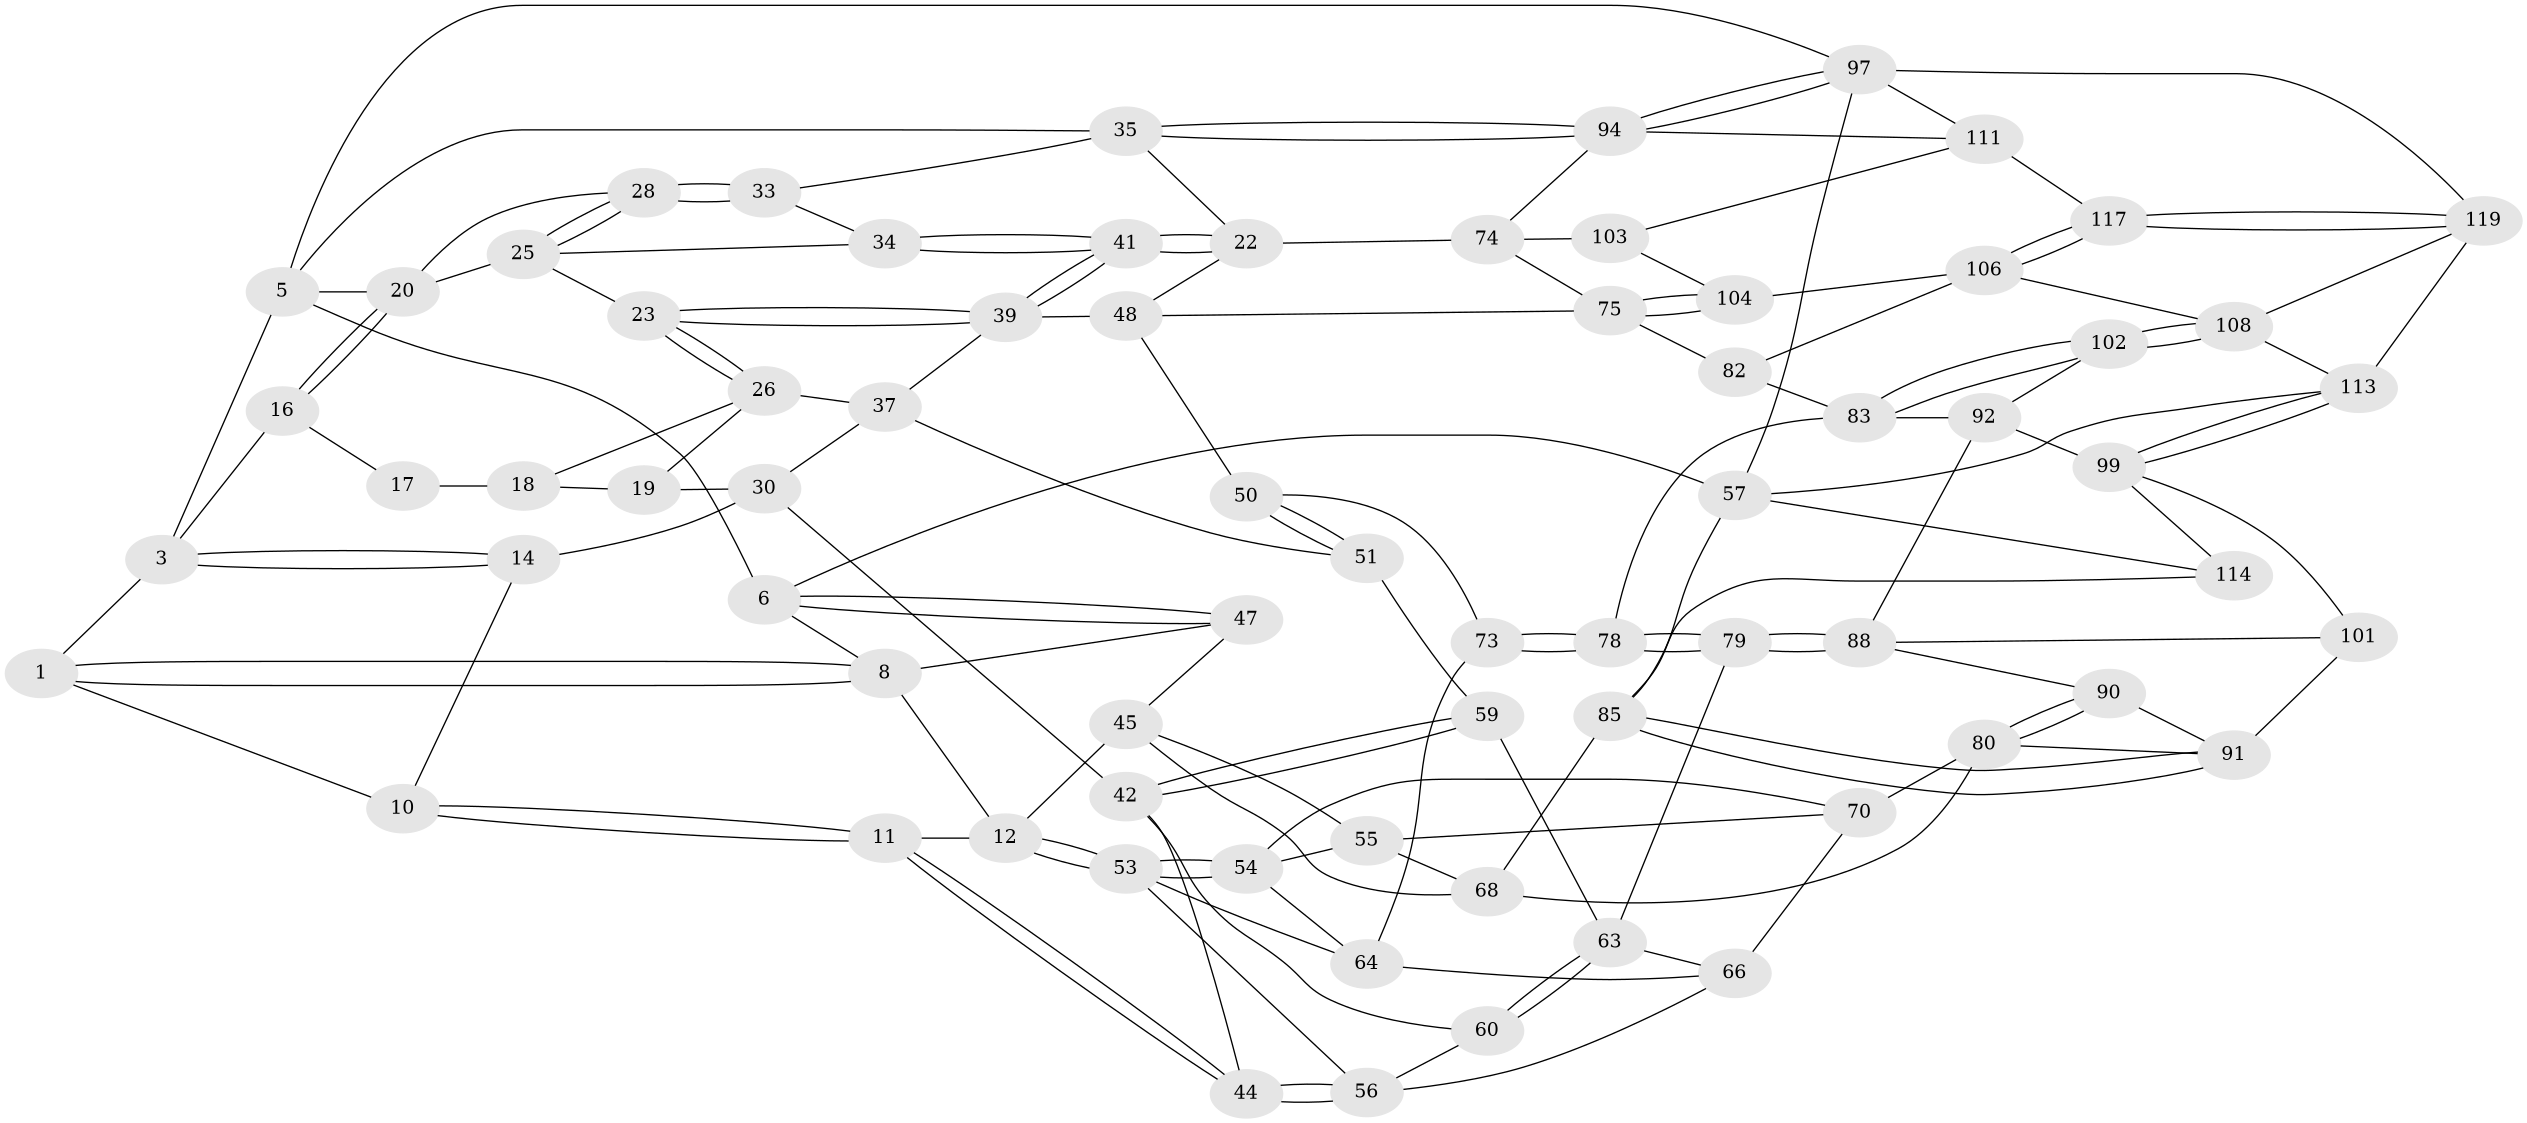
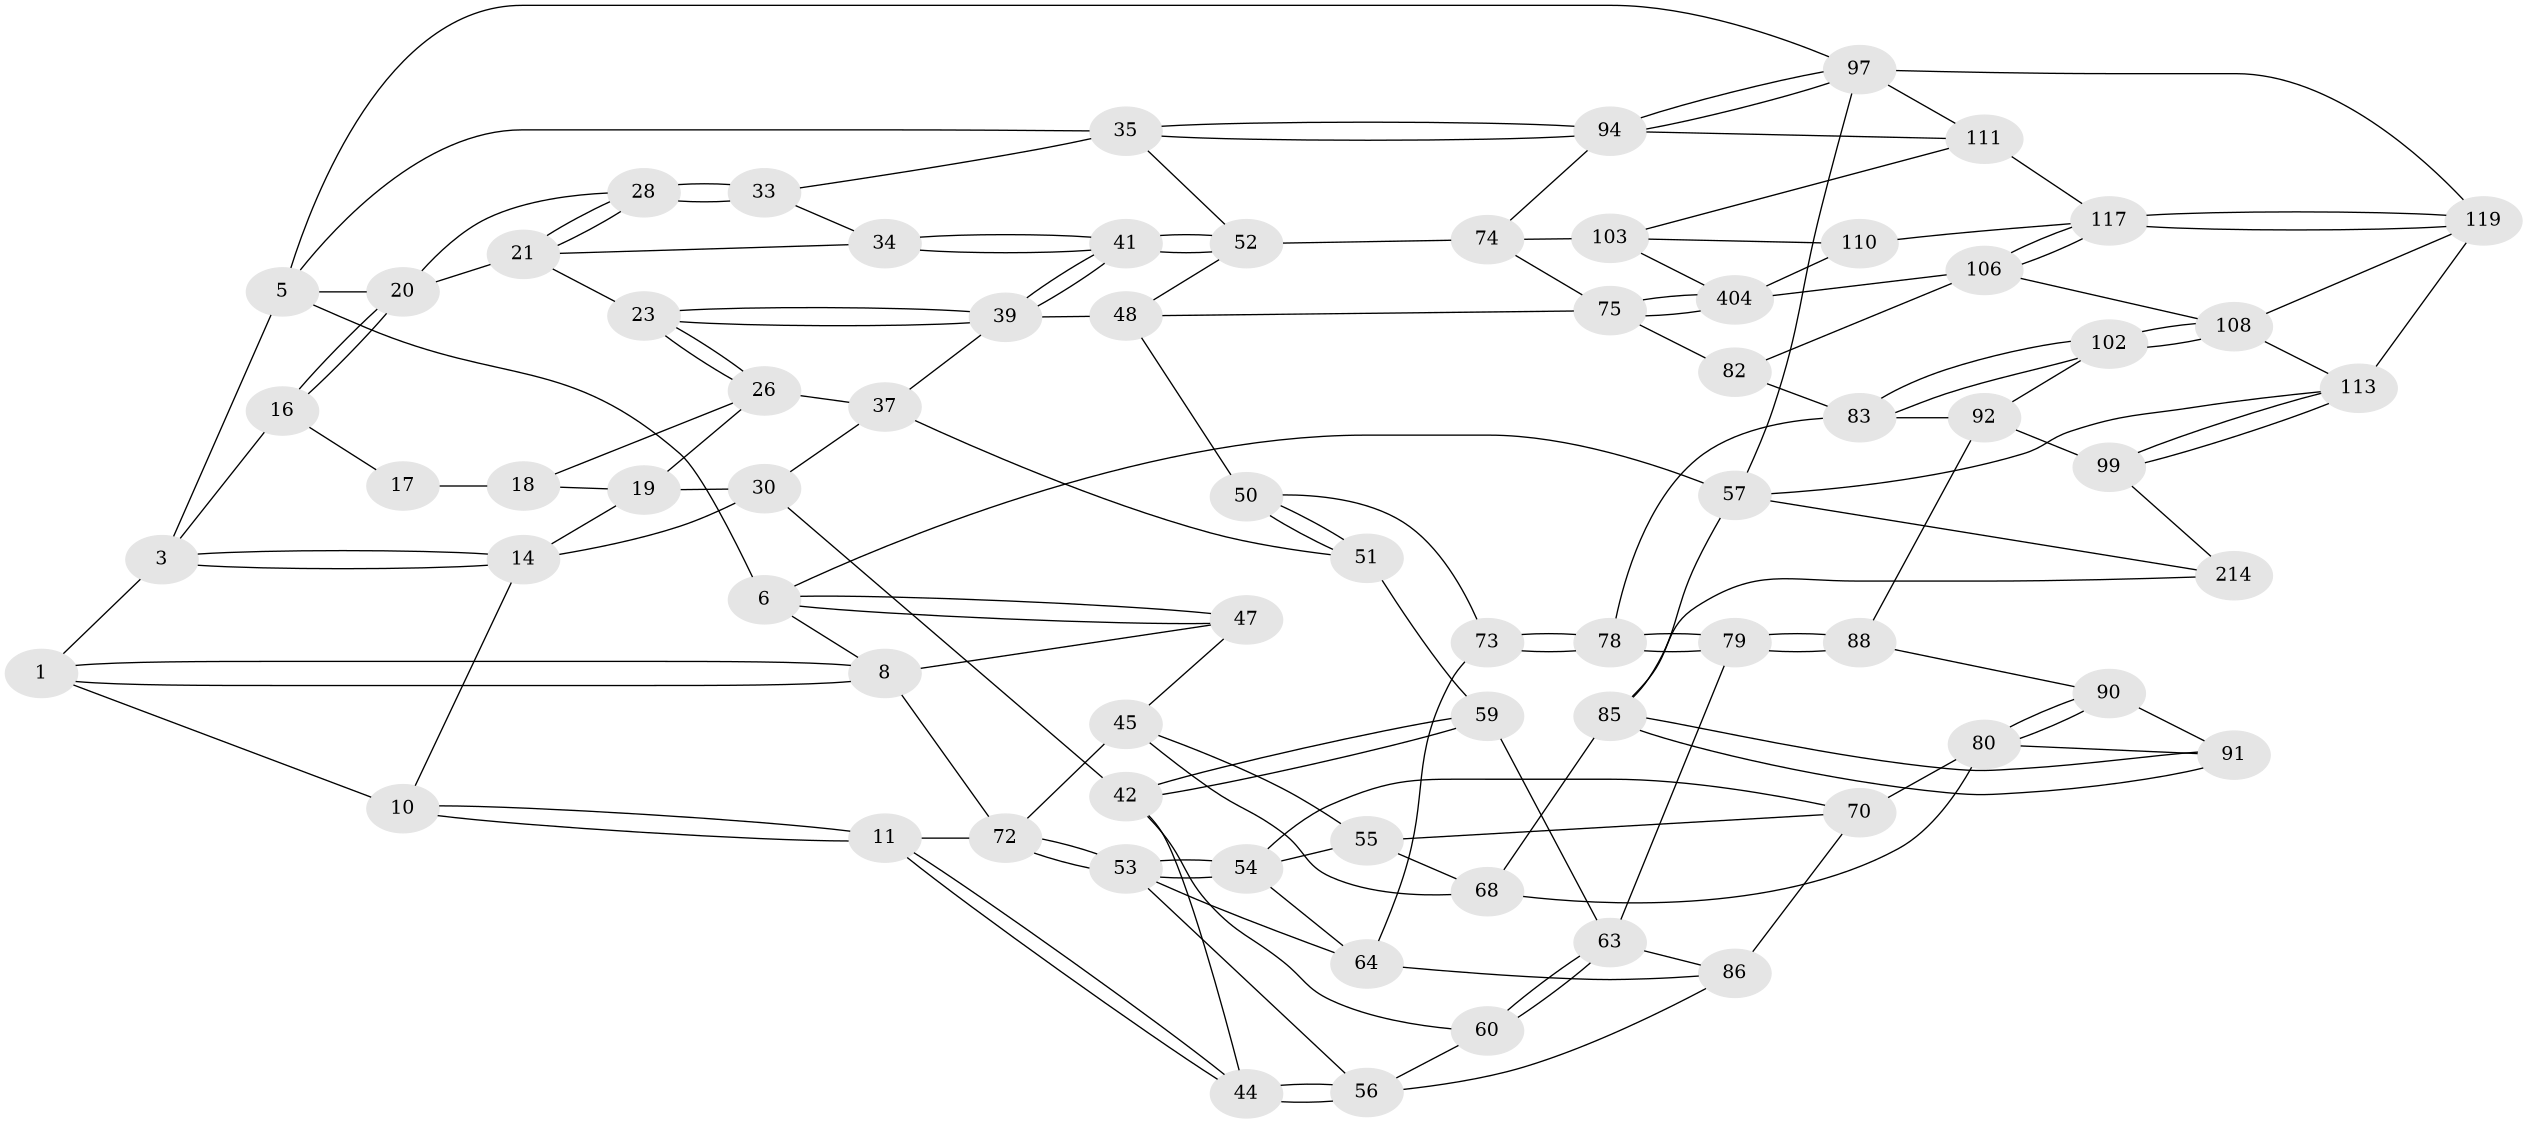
node "22": label "22" -> "52"
node "110": added
node "25": label "25" -> "21"
node "104": label "104" -> "404"
edge "19" -- "14": added
node "114": label "114" -> "214"
node "101": removed
node "12": label "12" -> "72"
node "66": label "66" -> "86"
